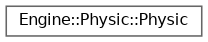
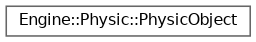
node "Engine::Physic::Physic": label "Engine::Physic::Physic" -> "Engine::Physic::PhysicObject"
